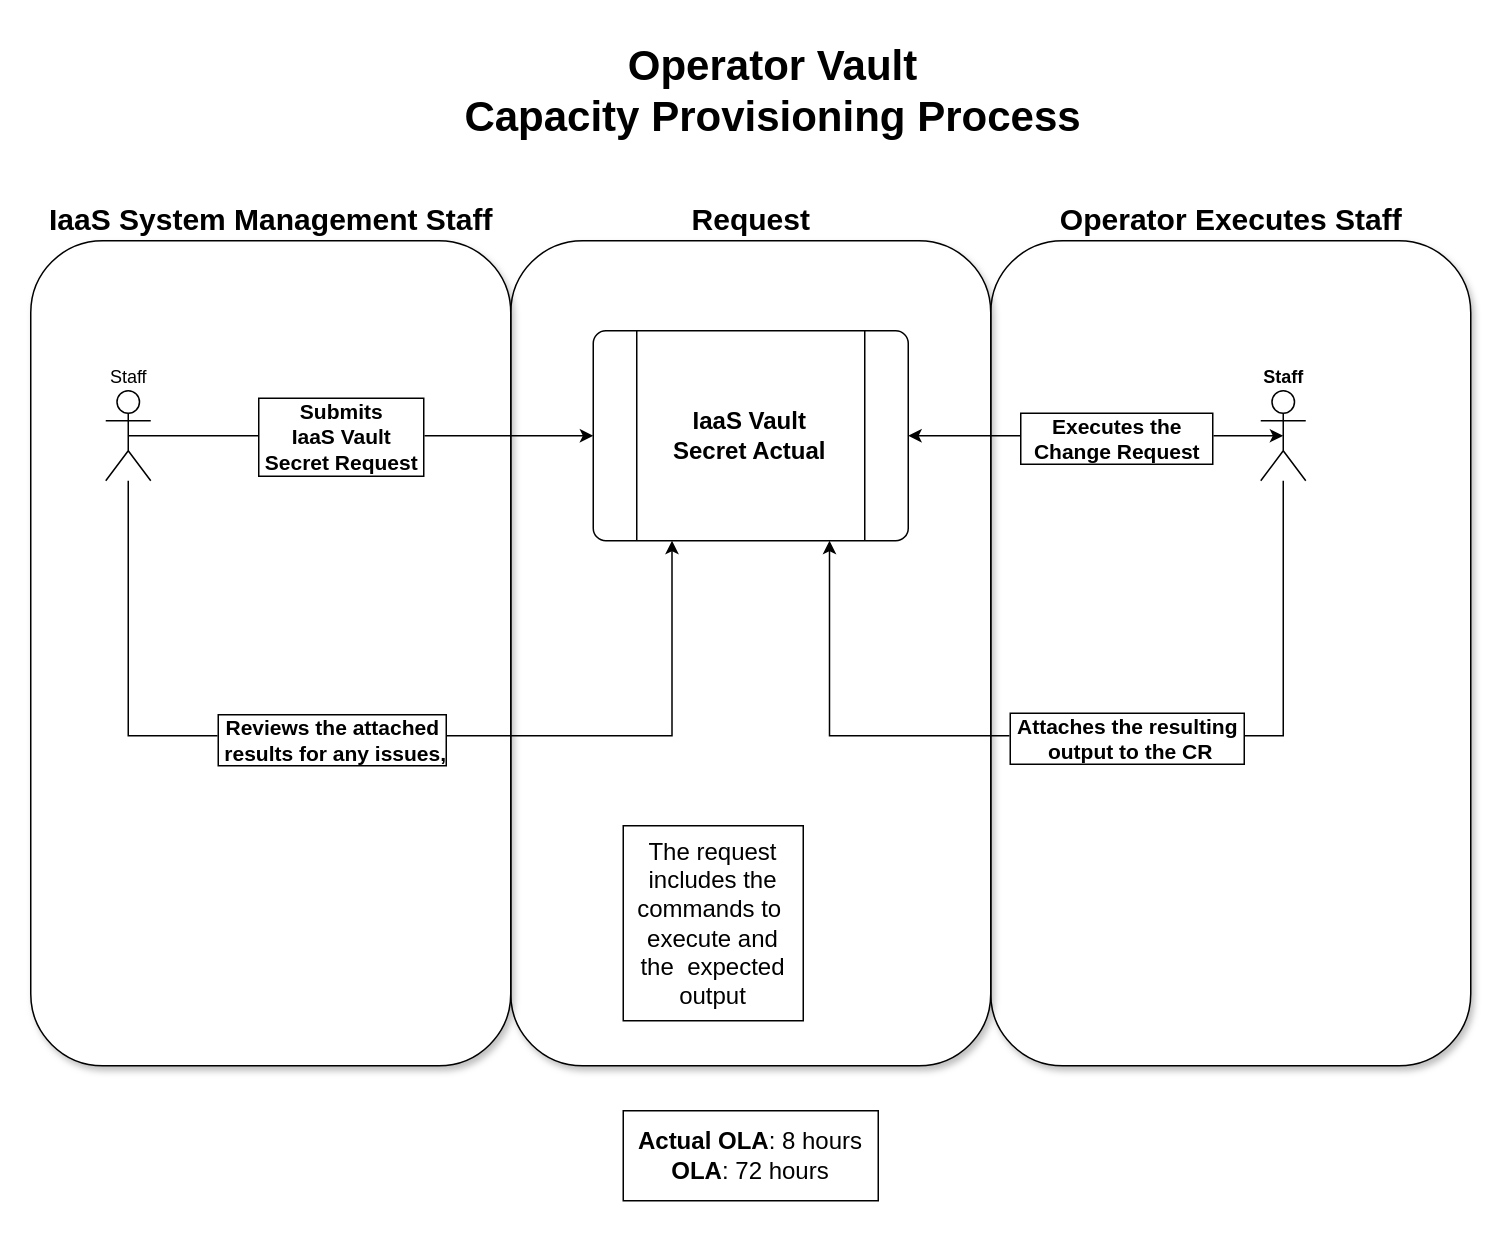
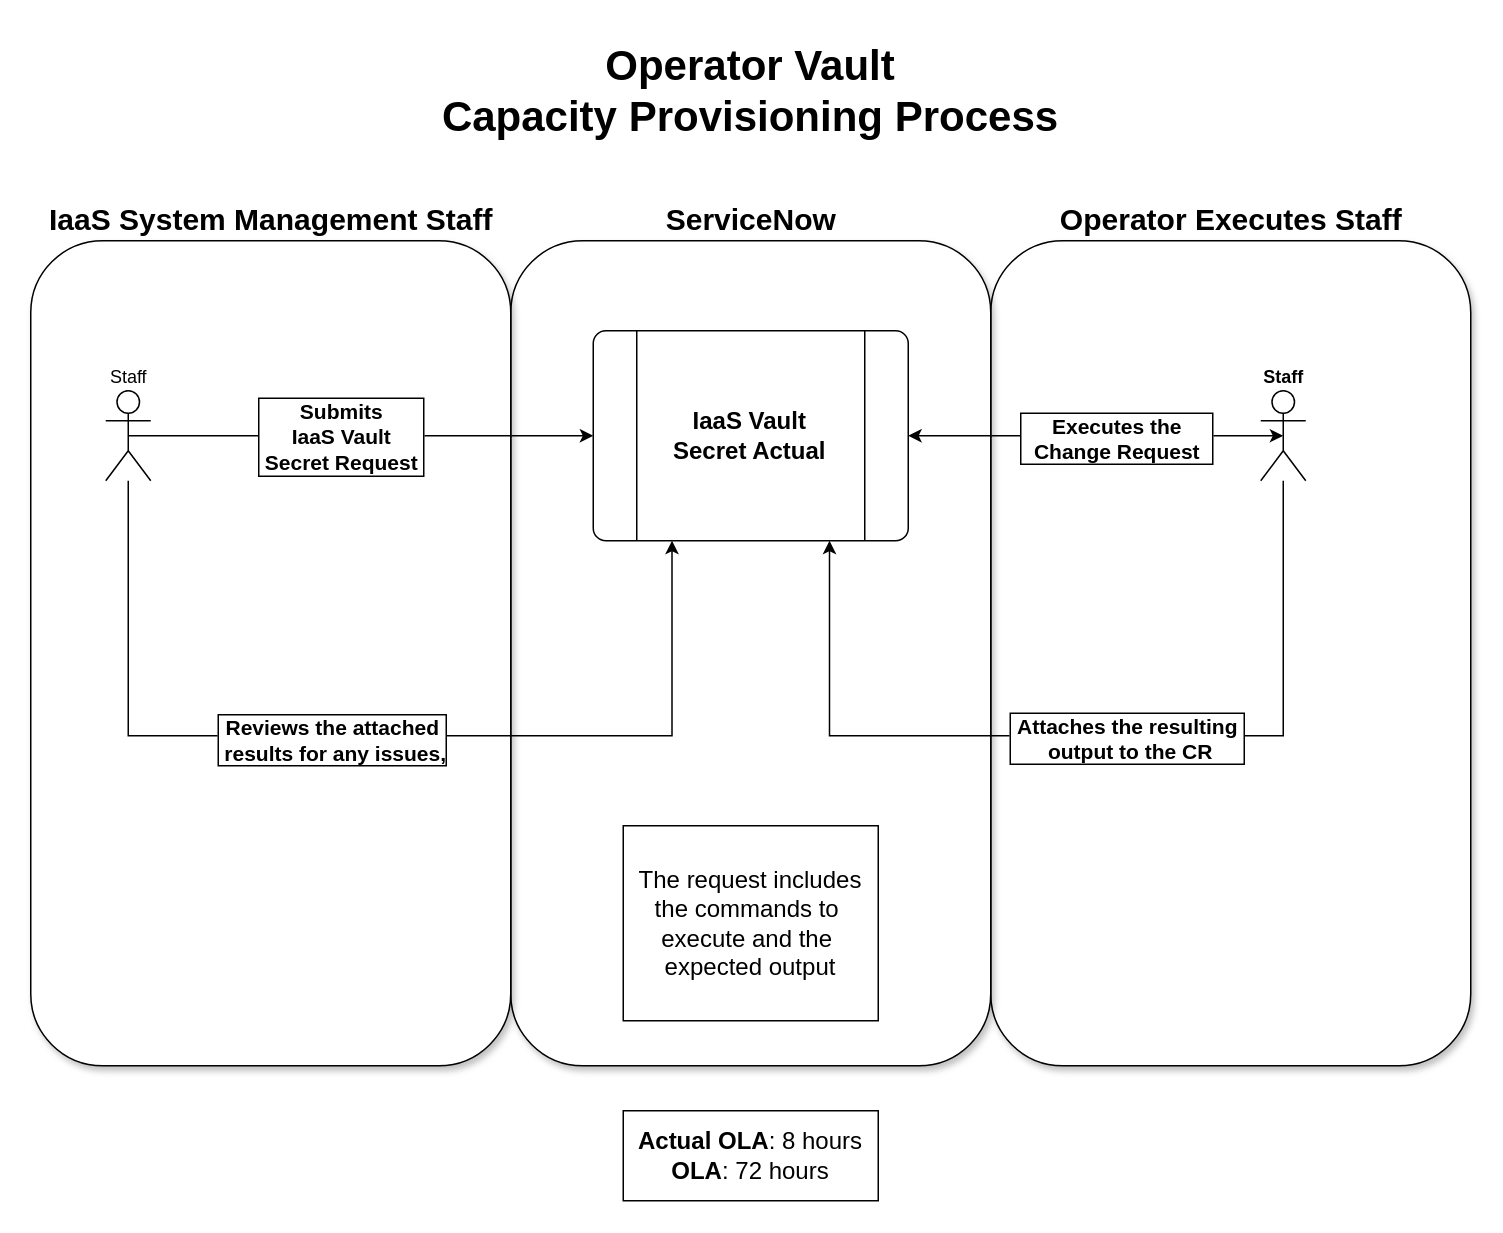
node "Operator Vault Capacity Provisioning Process": moved (773, 91) -> (751, 91)
node "Request": label "Request" -> "ServiceNow"
node "The request includes the commands to execute and the expected output": size 180x195 -> 255x195
